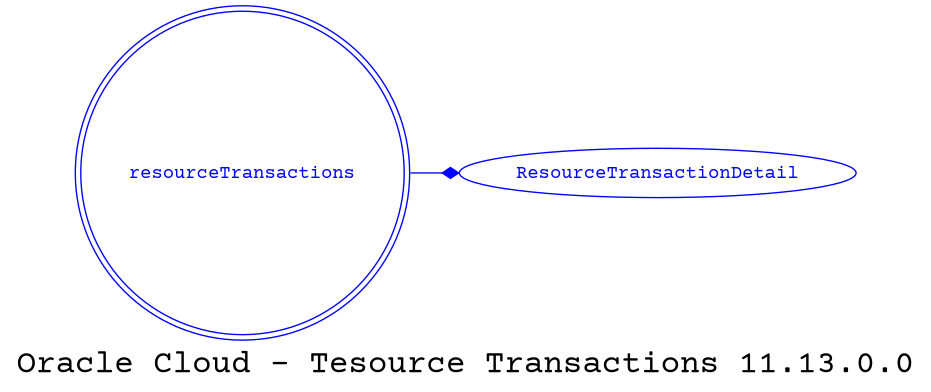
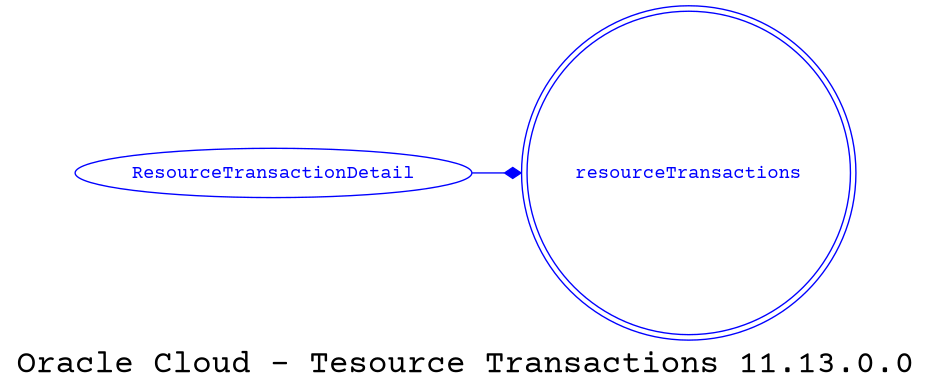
edge "resourceTransactions" -> "ResourceTransactionDetail": reversed
